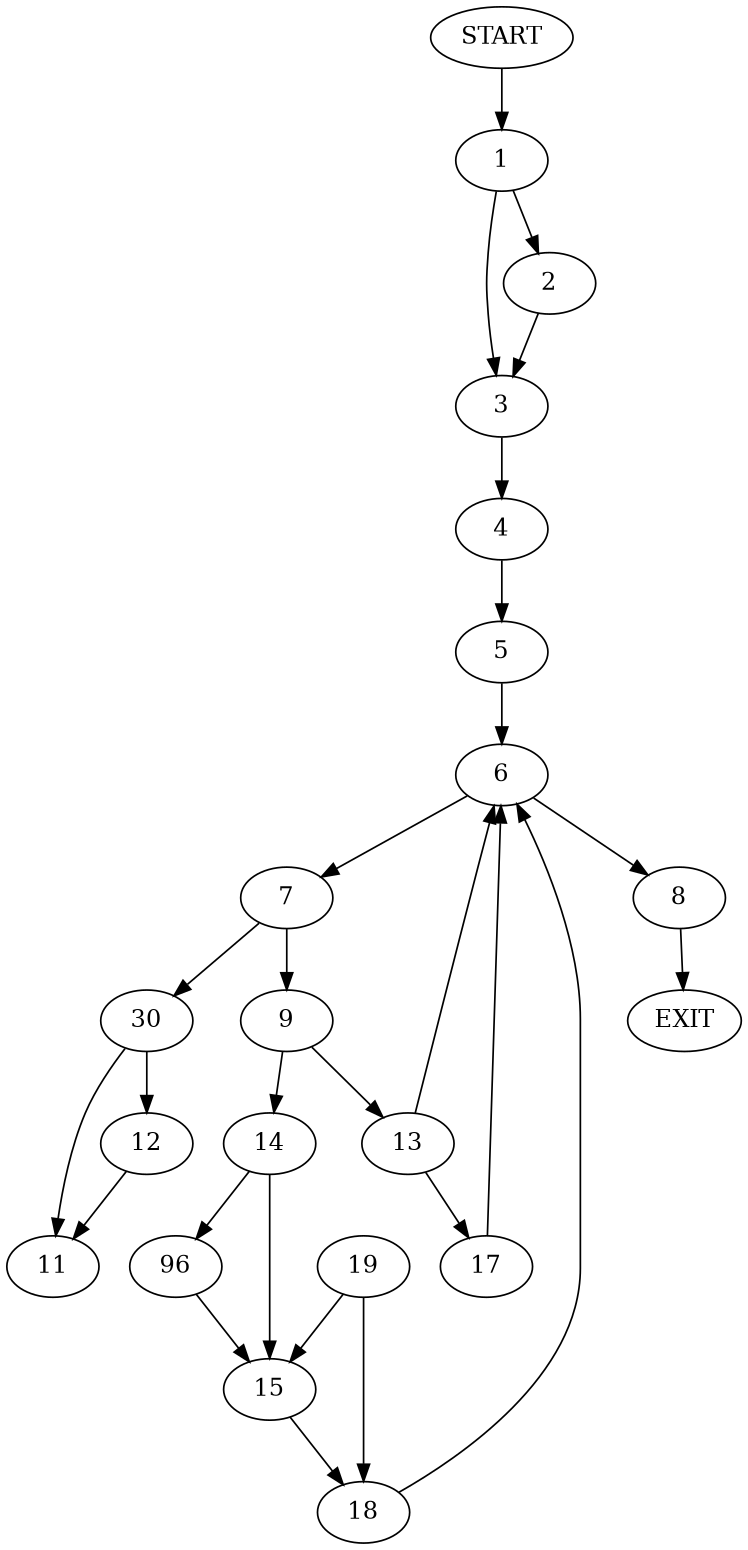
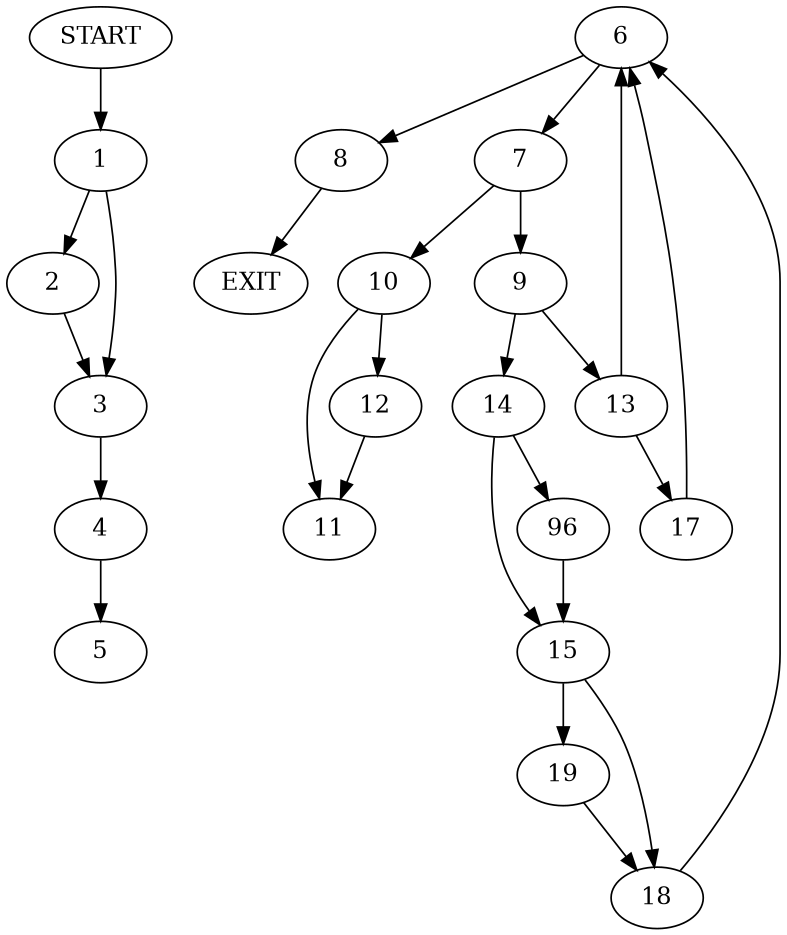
edge "5" -> "6": removed
node "30": label "30" -> "10"
edge "19" -> "15": reversed
